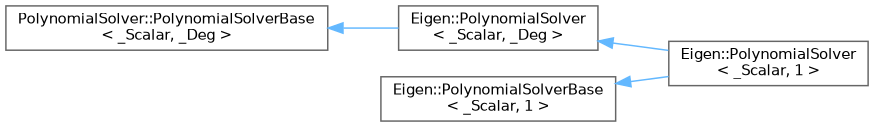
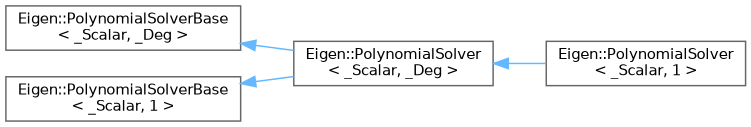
node "PolynomialSolver::PolynomialSolverBase < _Scalar, _Deg >": label "PolynomialSolver::PolynomialSolverBase < _Scalar, _Deg >" -> "Eigen::PolynomialSolverBase < _Scalar, _Deg >"
edge "Eigen::PolynomialSolver < _Scalar, 1 >" -> "Eigen::PolynomialSolverBase < _Scalar, 1 >": now "Eigen::PolynomialSolver < _Scalar, _Deg >" -> "Eigen::PolynomialSolverBase < _Scalar, 1 >"
